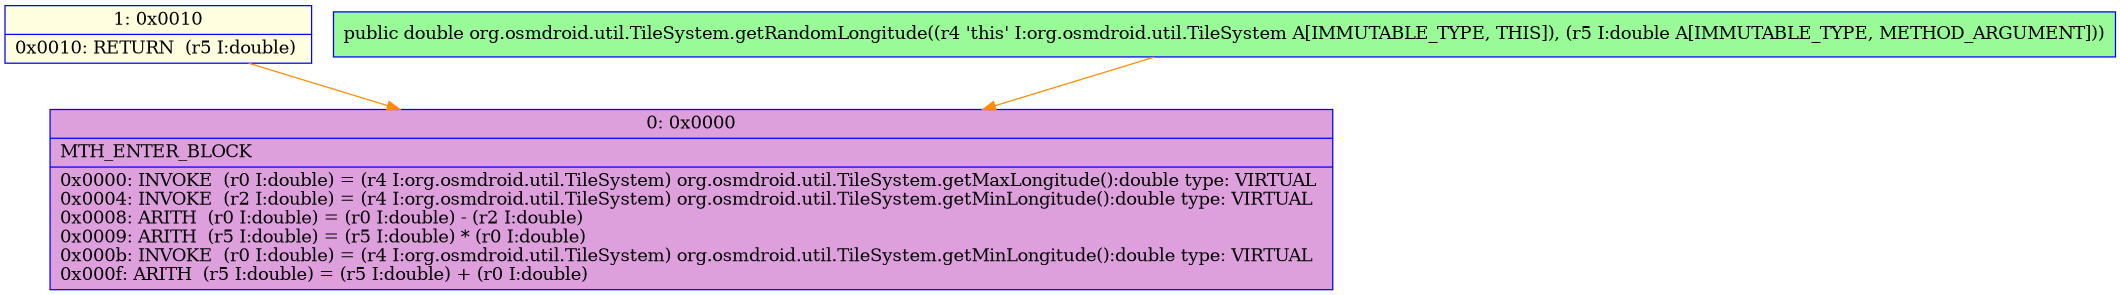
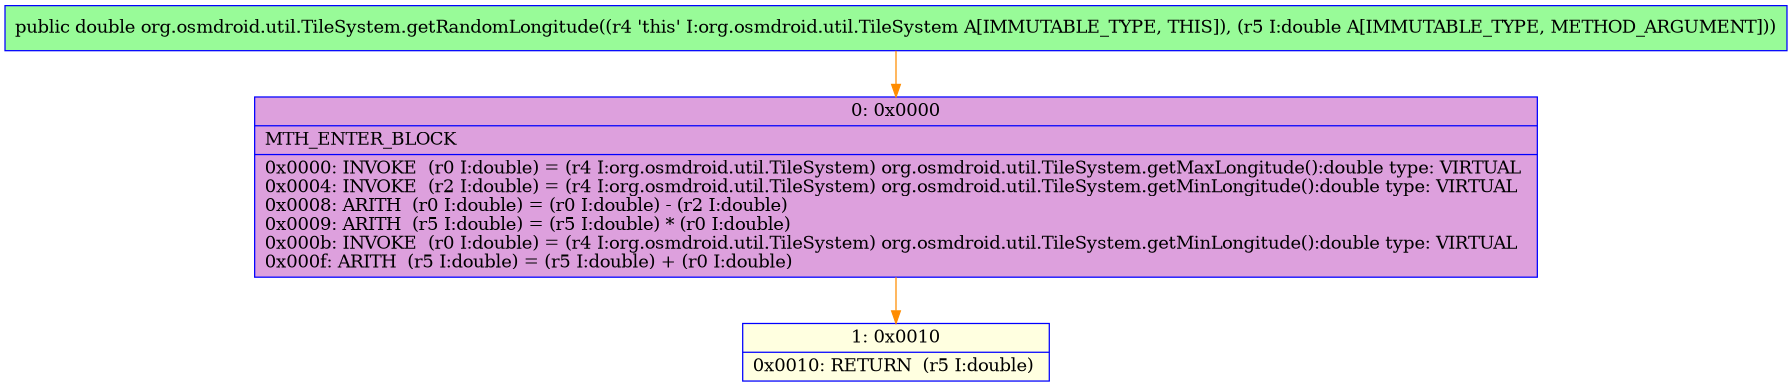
edge "1: 0x0010" -> "0: 0x0000": reversed
